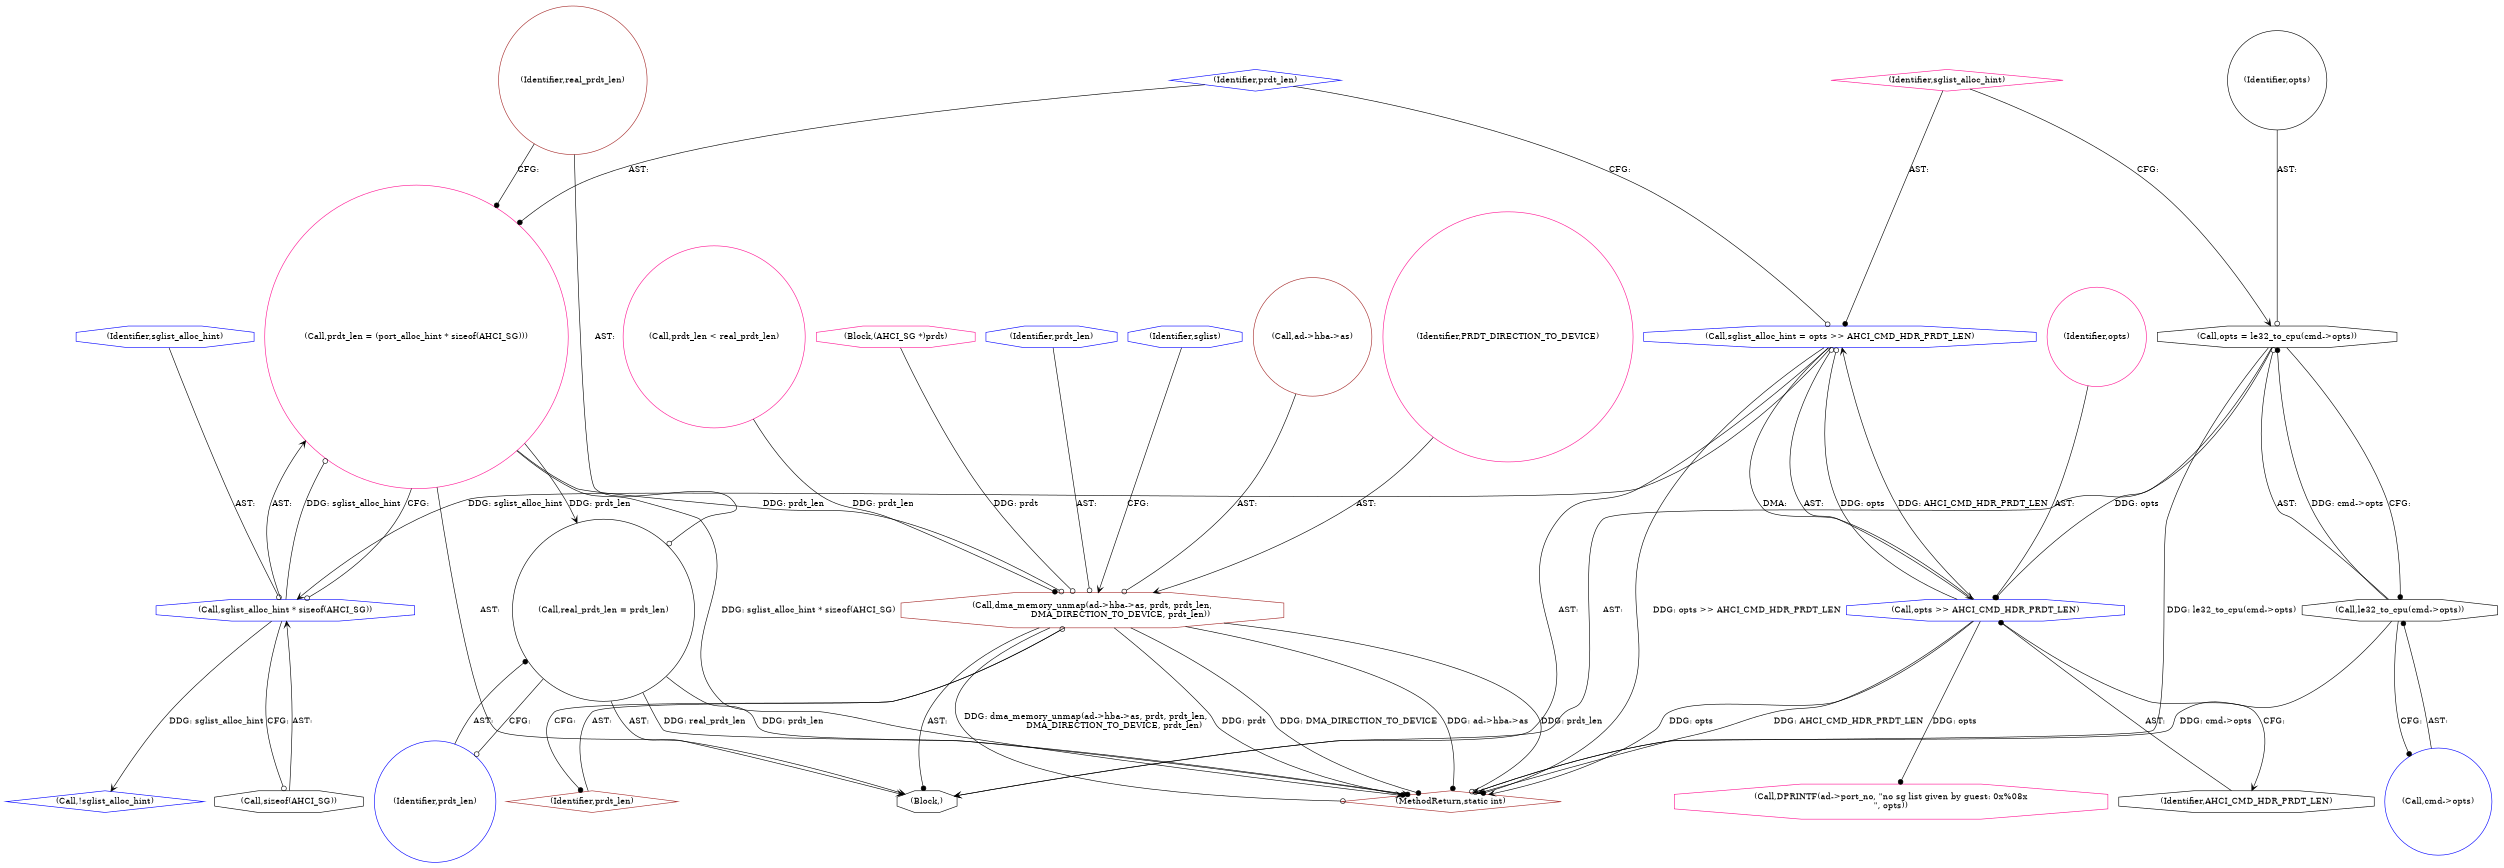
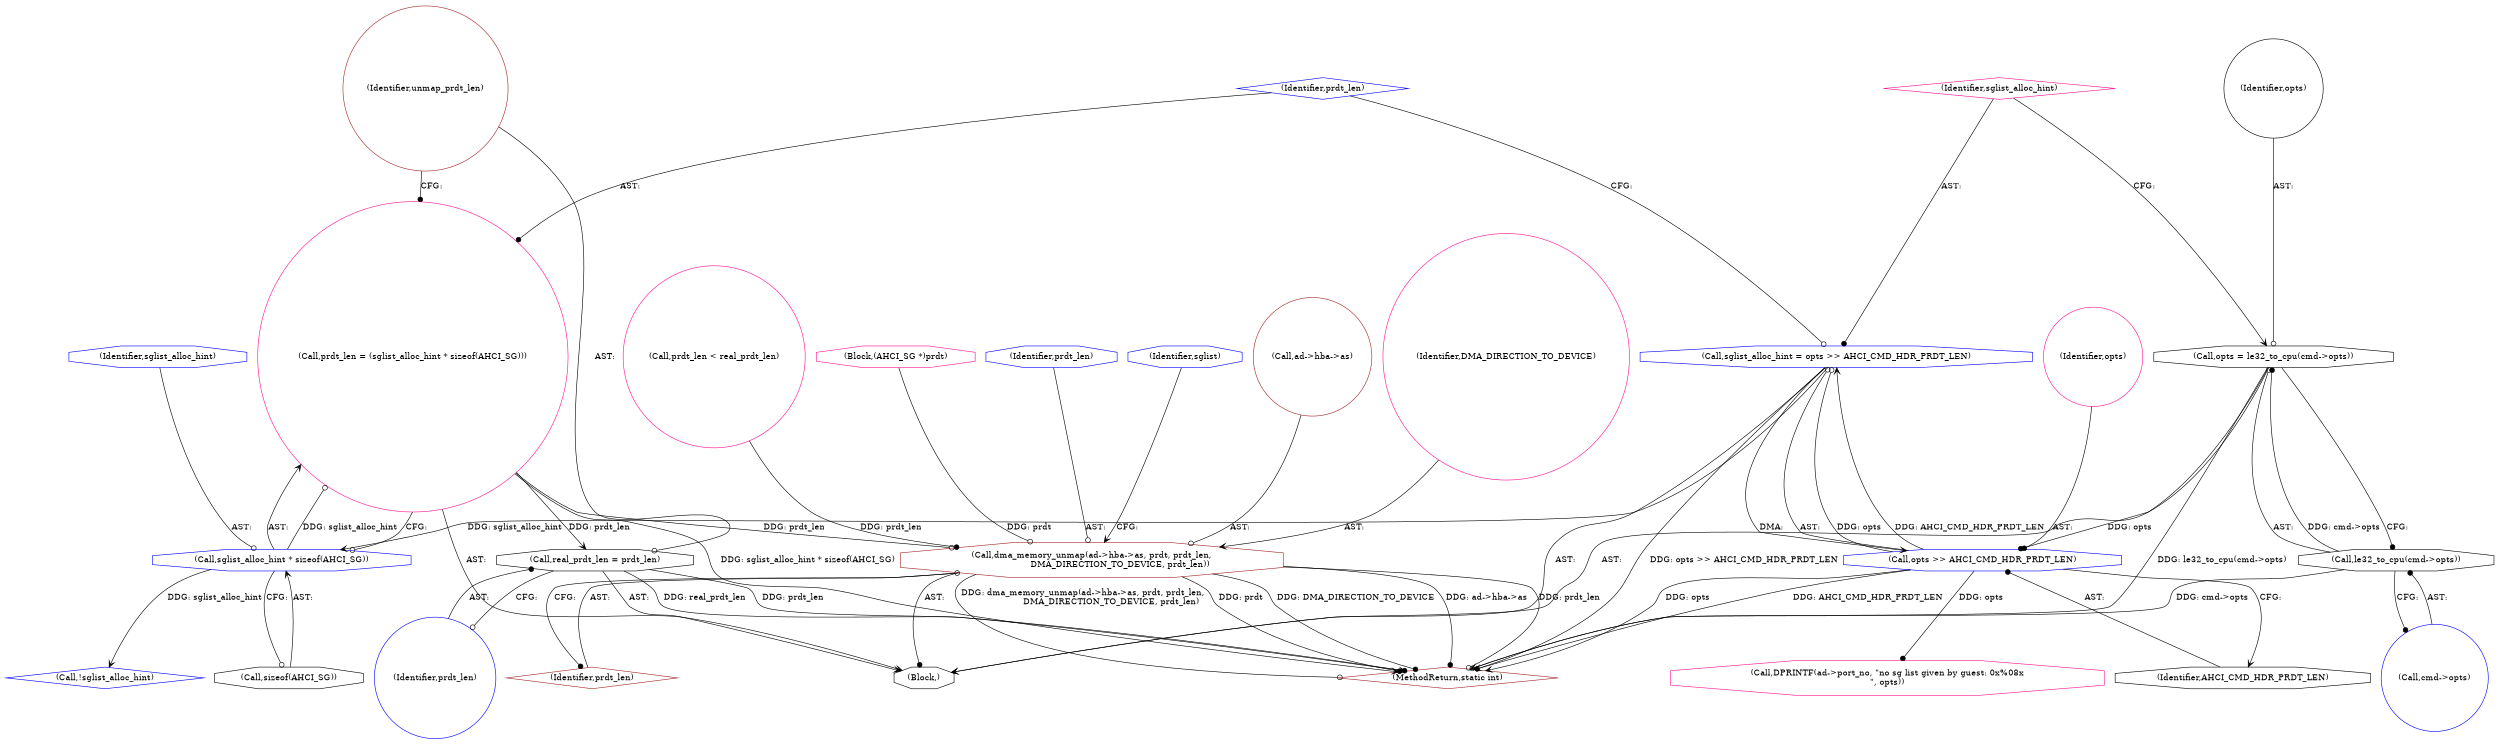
node "(Identifier,real_prdt_len)": label "(Identifier,real_prdt_len)" -> "(Identifier,unmap_prdt_len)"
node "(Call,prdt_len = (port_alloc_hint * sizeof(AHCI_SG)))": label "(Call,prdt_len = (port_alloc_hint * sizeof(AHCI_SG)))" -> "(Call,prdt_len = (sglist_alloc_hint * sizeof(AHCI_SG)))"
node "(Identifier,PRDT_DIRECTION_TO_DEVICE)": label "(Identifier,PRDT_DIRECTION_TO_DEVICE)" -> "(Identifier,DMA_DIRECTION_TO_DEVICE)"
node "(Call,real_prdt_len = prdt_len)": shape circle -> octagon
